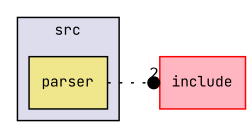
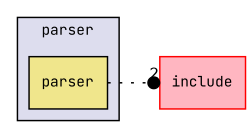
cluster "src": label "src" -> "parser"
